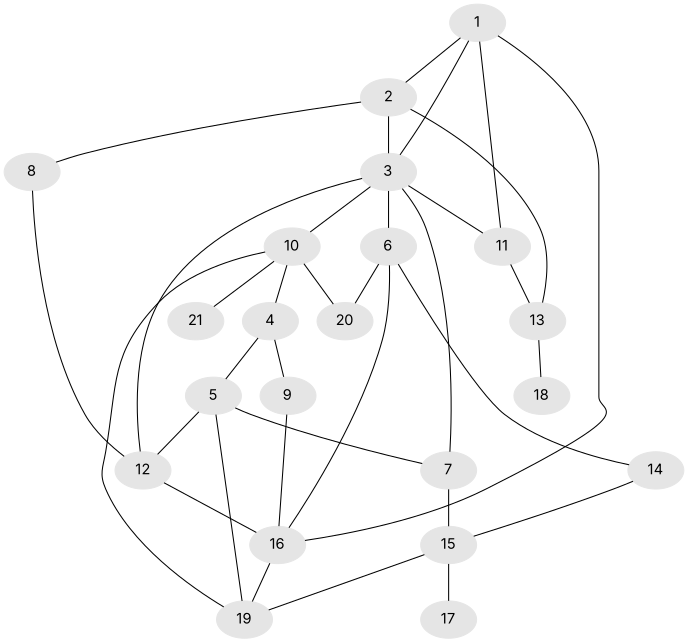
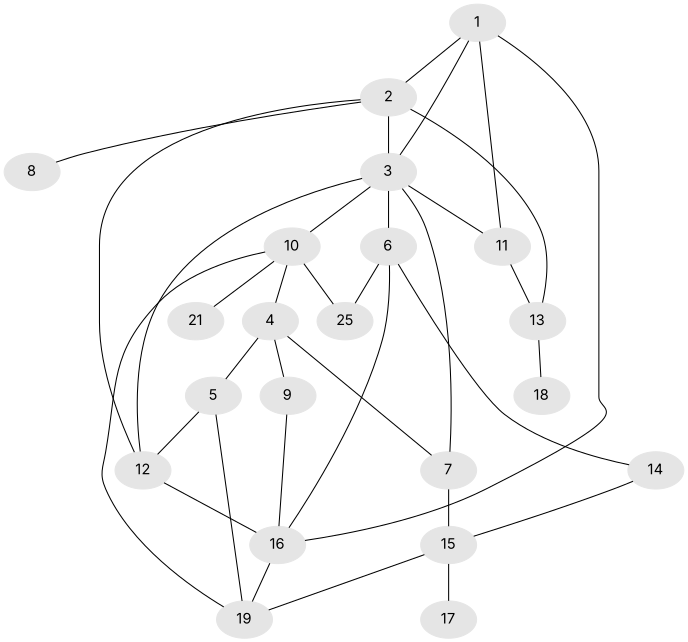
node "20": label "20" -> "25"
edge "8" -- "12": now "2" -- "12"
edge "5" -- "7": now "4" -- "7"
